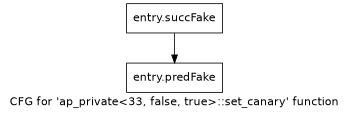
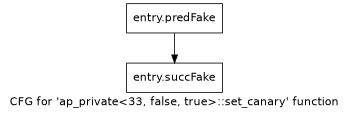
edge "entry.succFake" -> "entry.predFake": reversed
